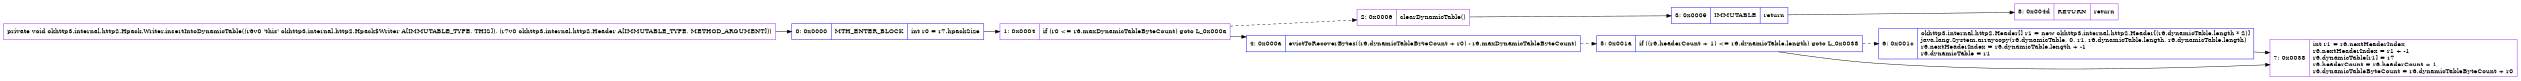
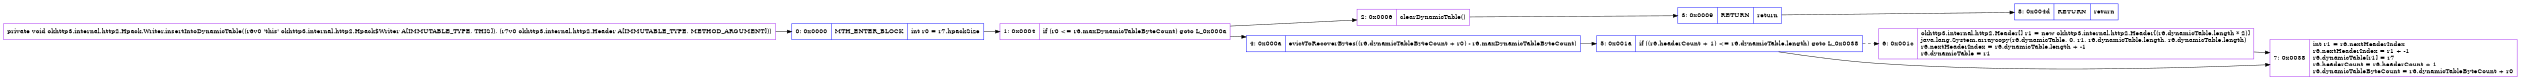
node "8: 0x004d": color purple -> blue
node "3: 0x0009": text "IMMUTABLE" -> "RETURN"
edge "1: 0x0004" -> "2: 0x0006": style dashed -> solid
edge "4: 0x000a" -> "5: 0x001a": style dashed -> solid
node "6: 0x001c": color blue -> purple
